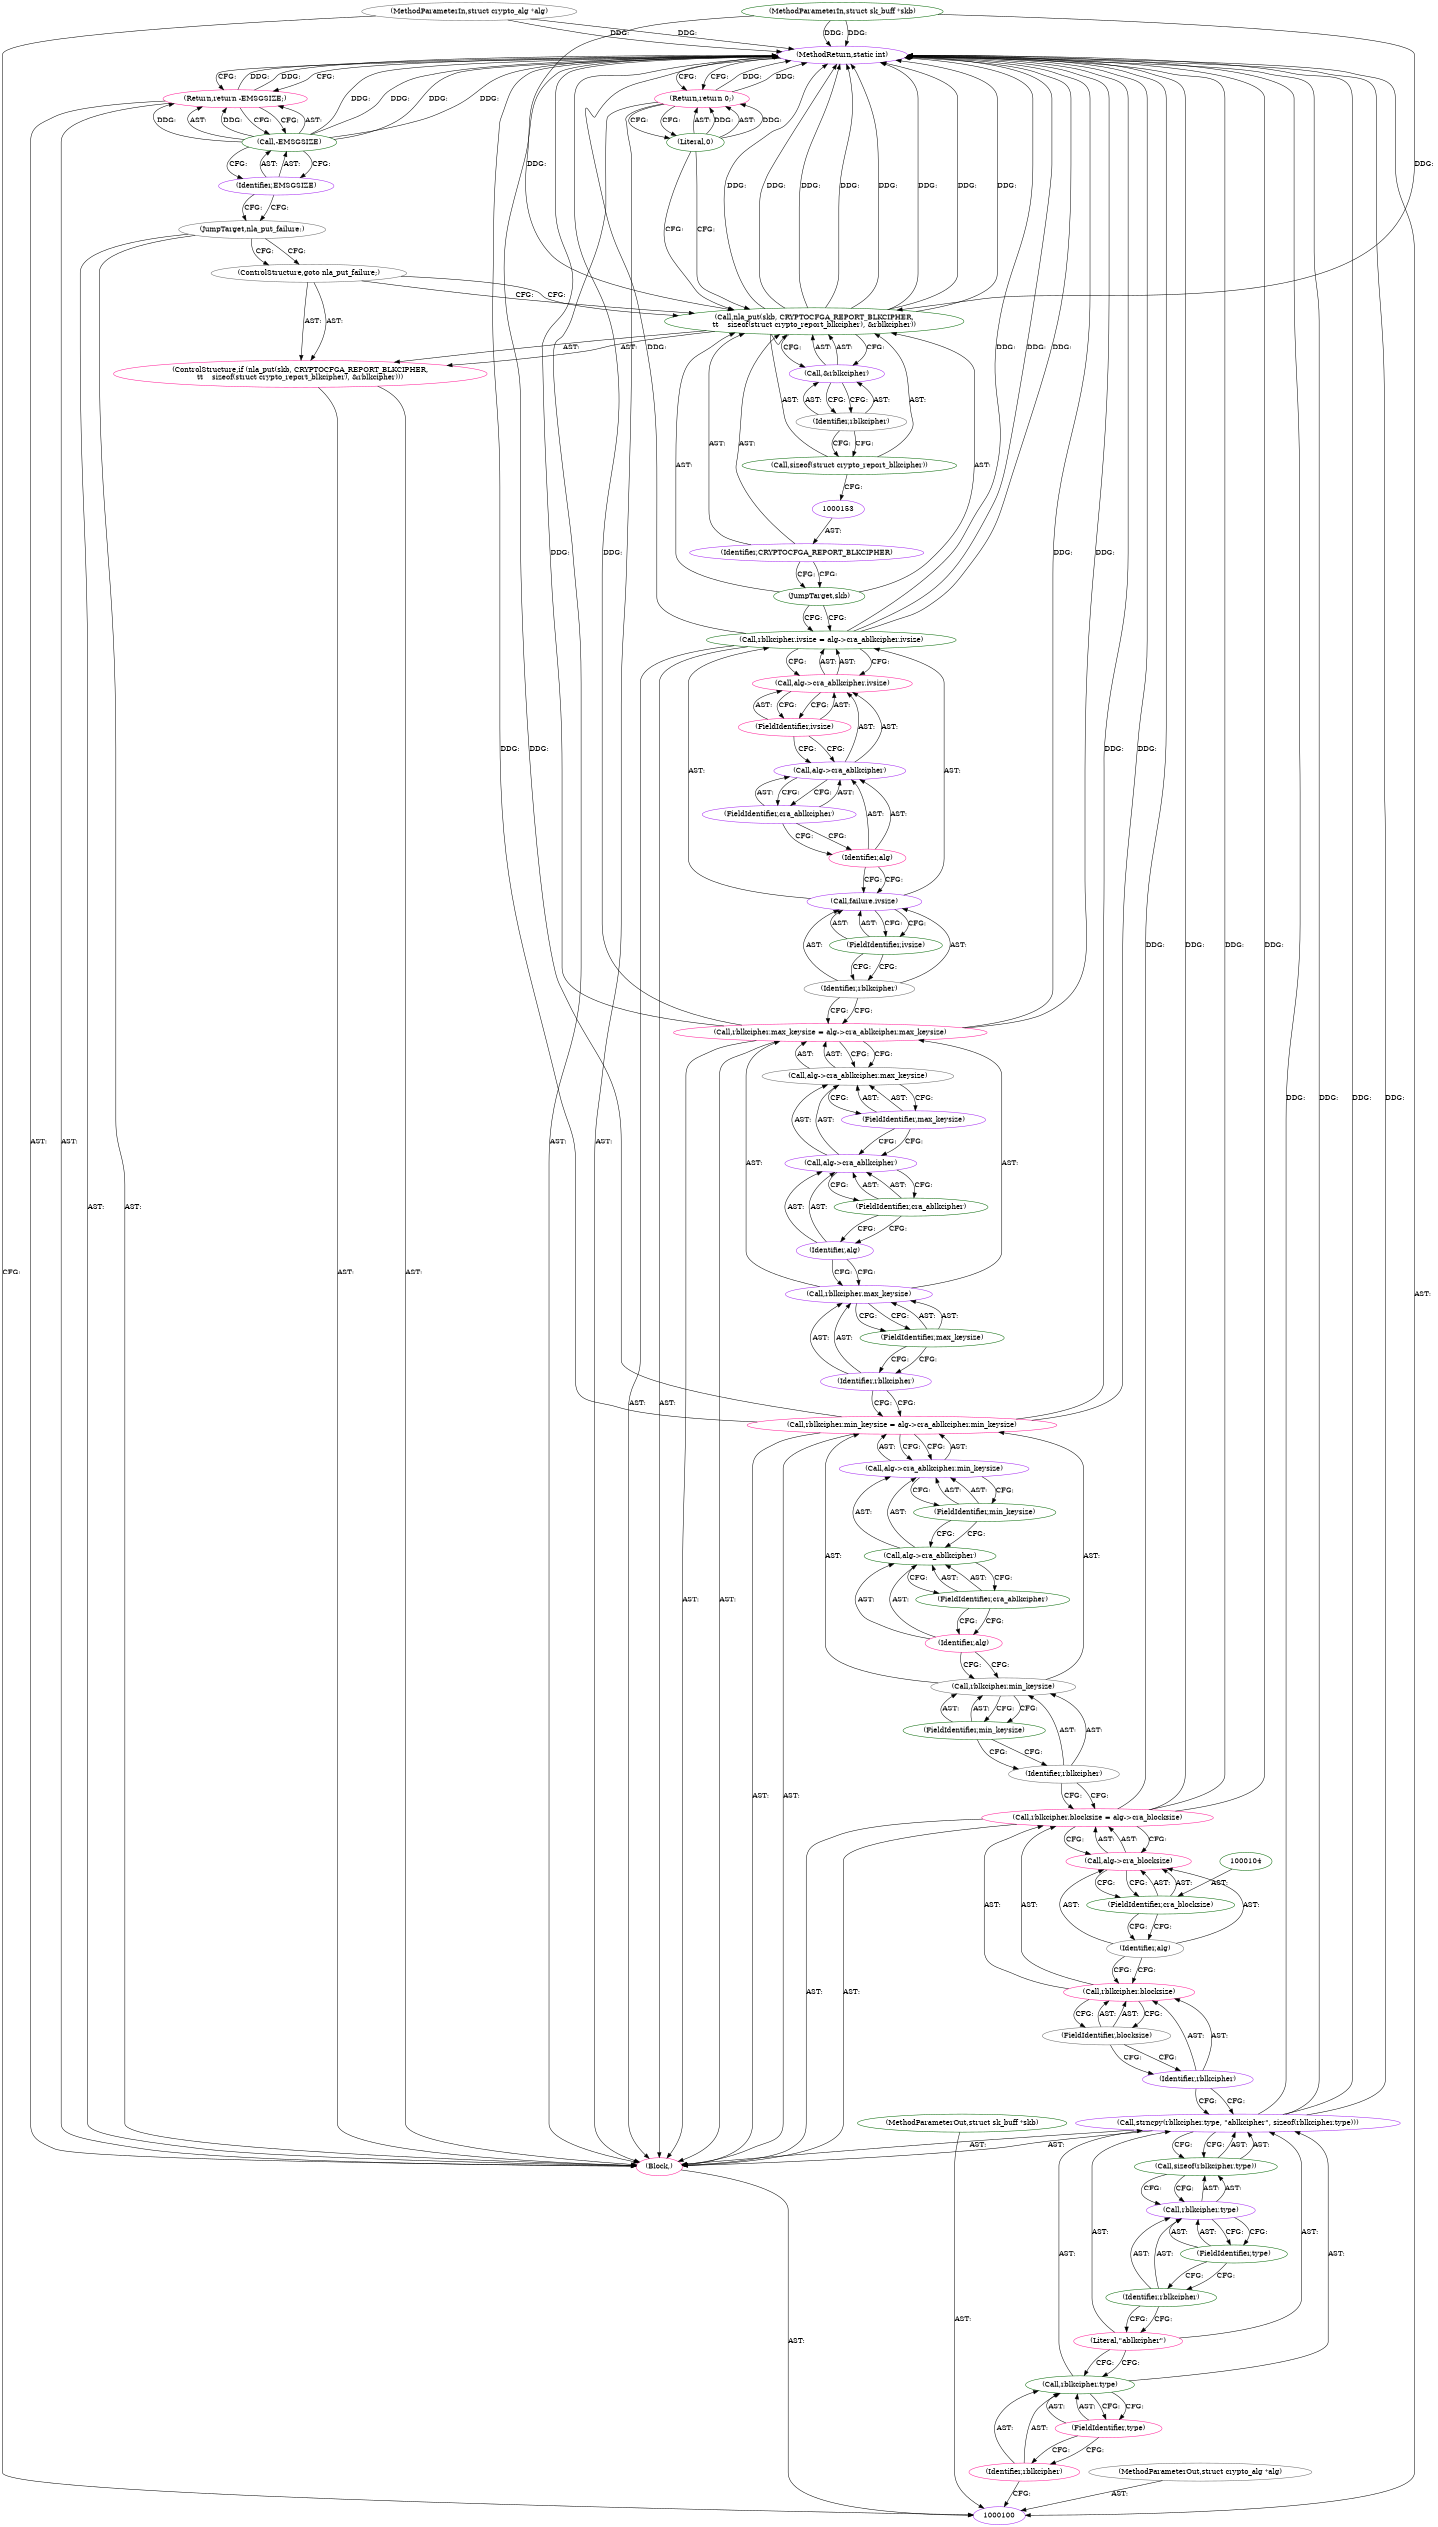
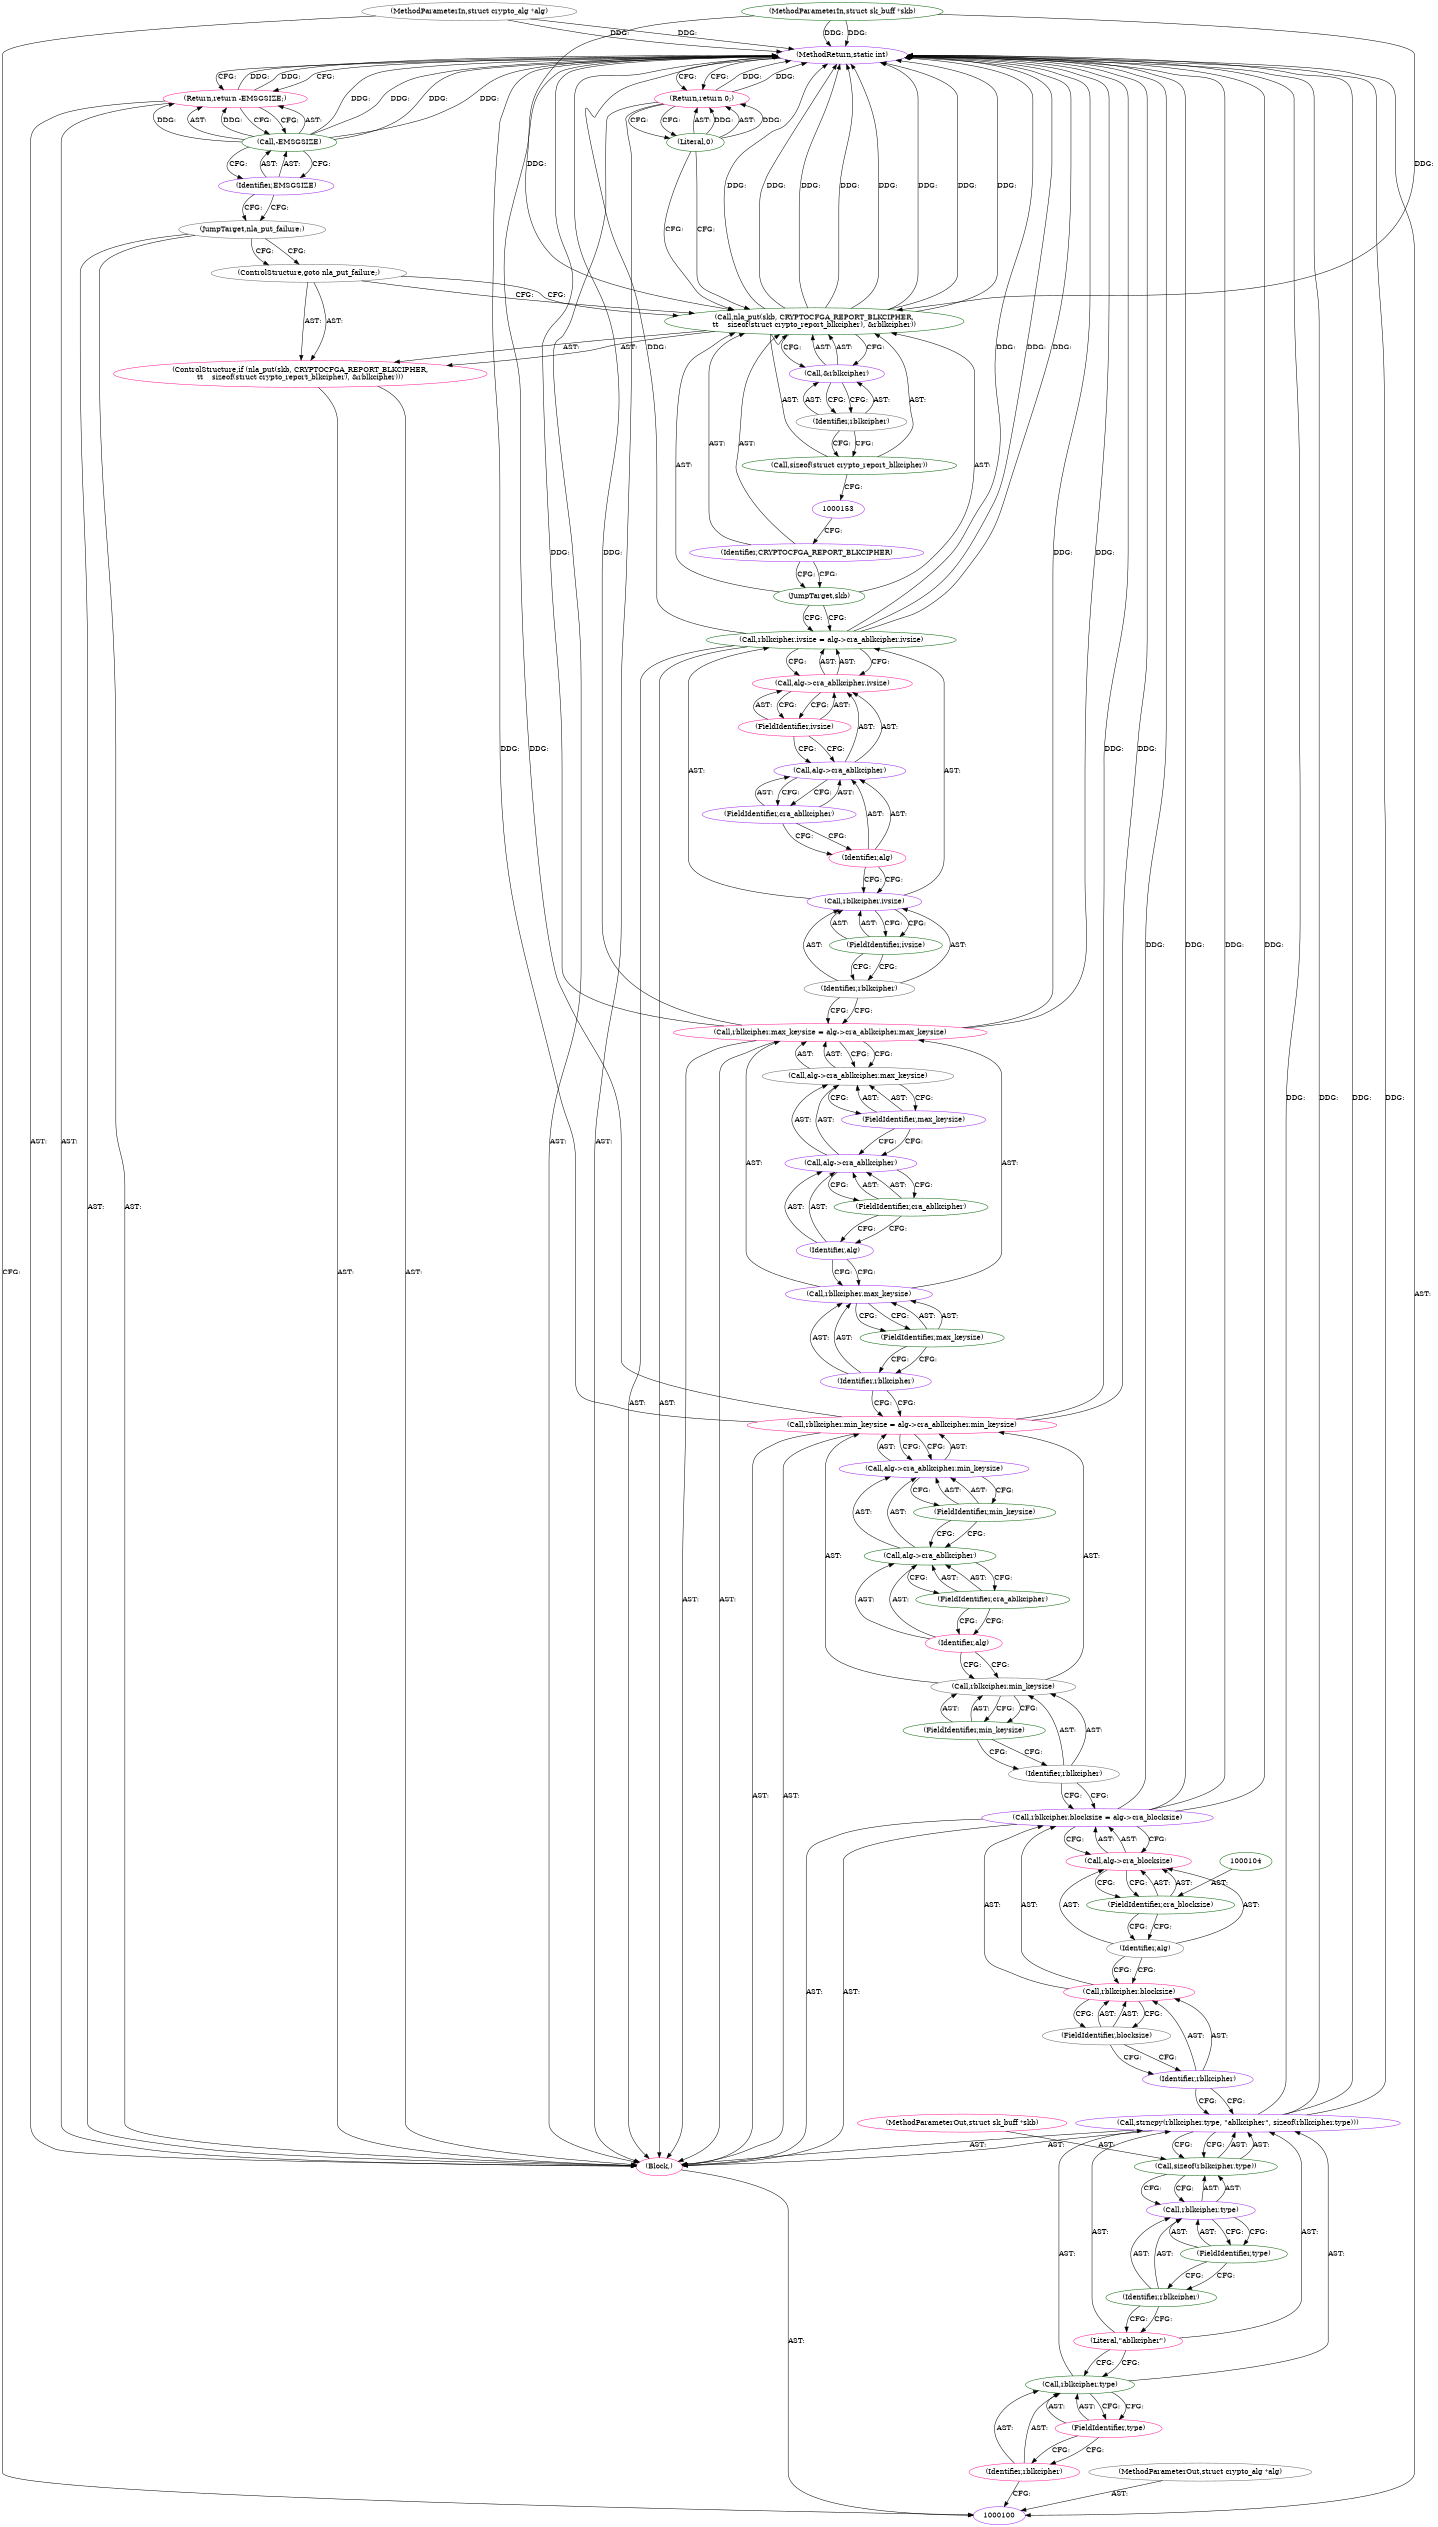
edge "1000153" -> "(Identifier,CRYPTOCFGA_REPORT_BLKCIPHER)": label "AST: " -> "CFG: "
node "(Call,failure.ivsize)": label "(Call,failure.ivsize)" -> "(Call,rblkcipher.ivsize)"
node "(Call,rblkcipher.blocksize = alg->cra_blocksize)": color deeppink -> purple
node "(MethodParameterOut,struct sk_buff *skb)": color darkgreen -> deeppink
edge "(MethodParameterOut,struct sk_buff *skb)" -> "1000100": now "(MethodParameterOut,struct sk_buff *skb)" -> "(Call,sizeof(rblkcipher.type))"
